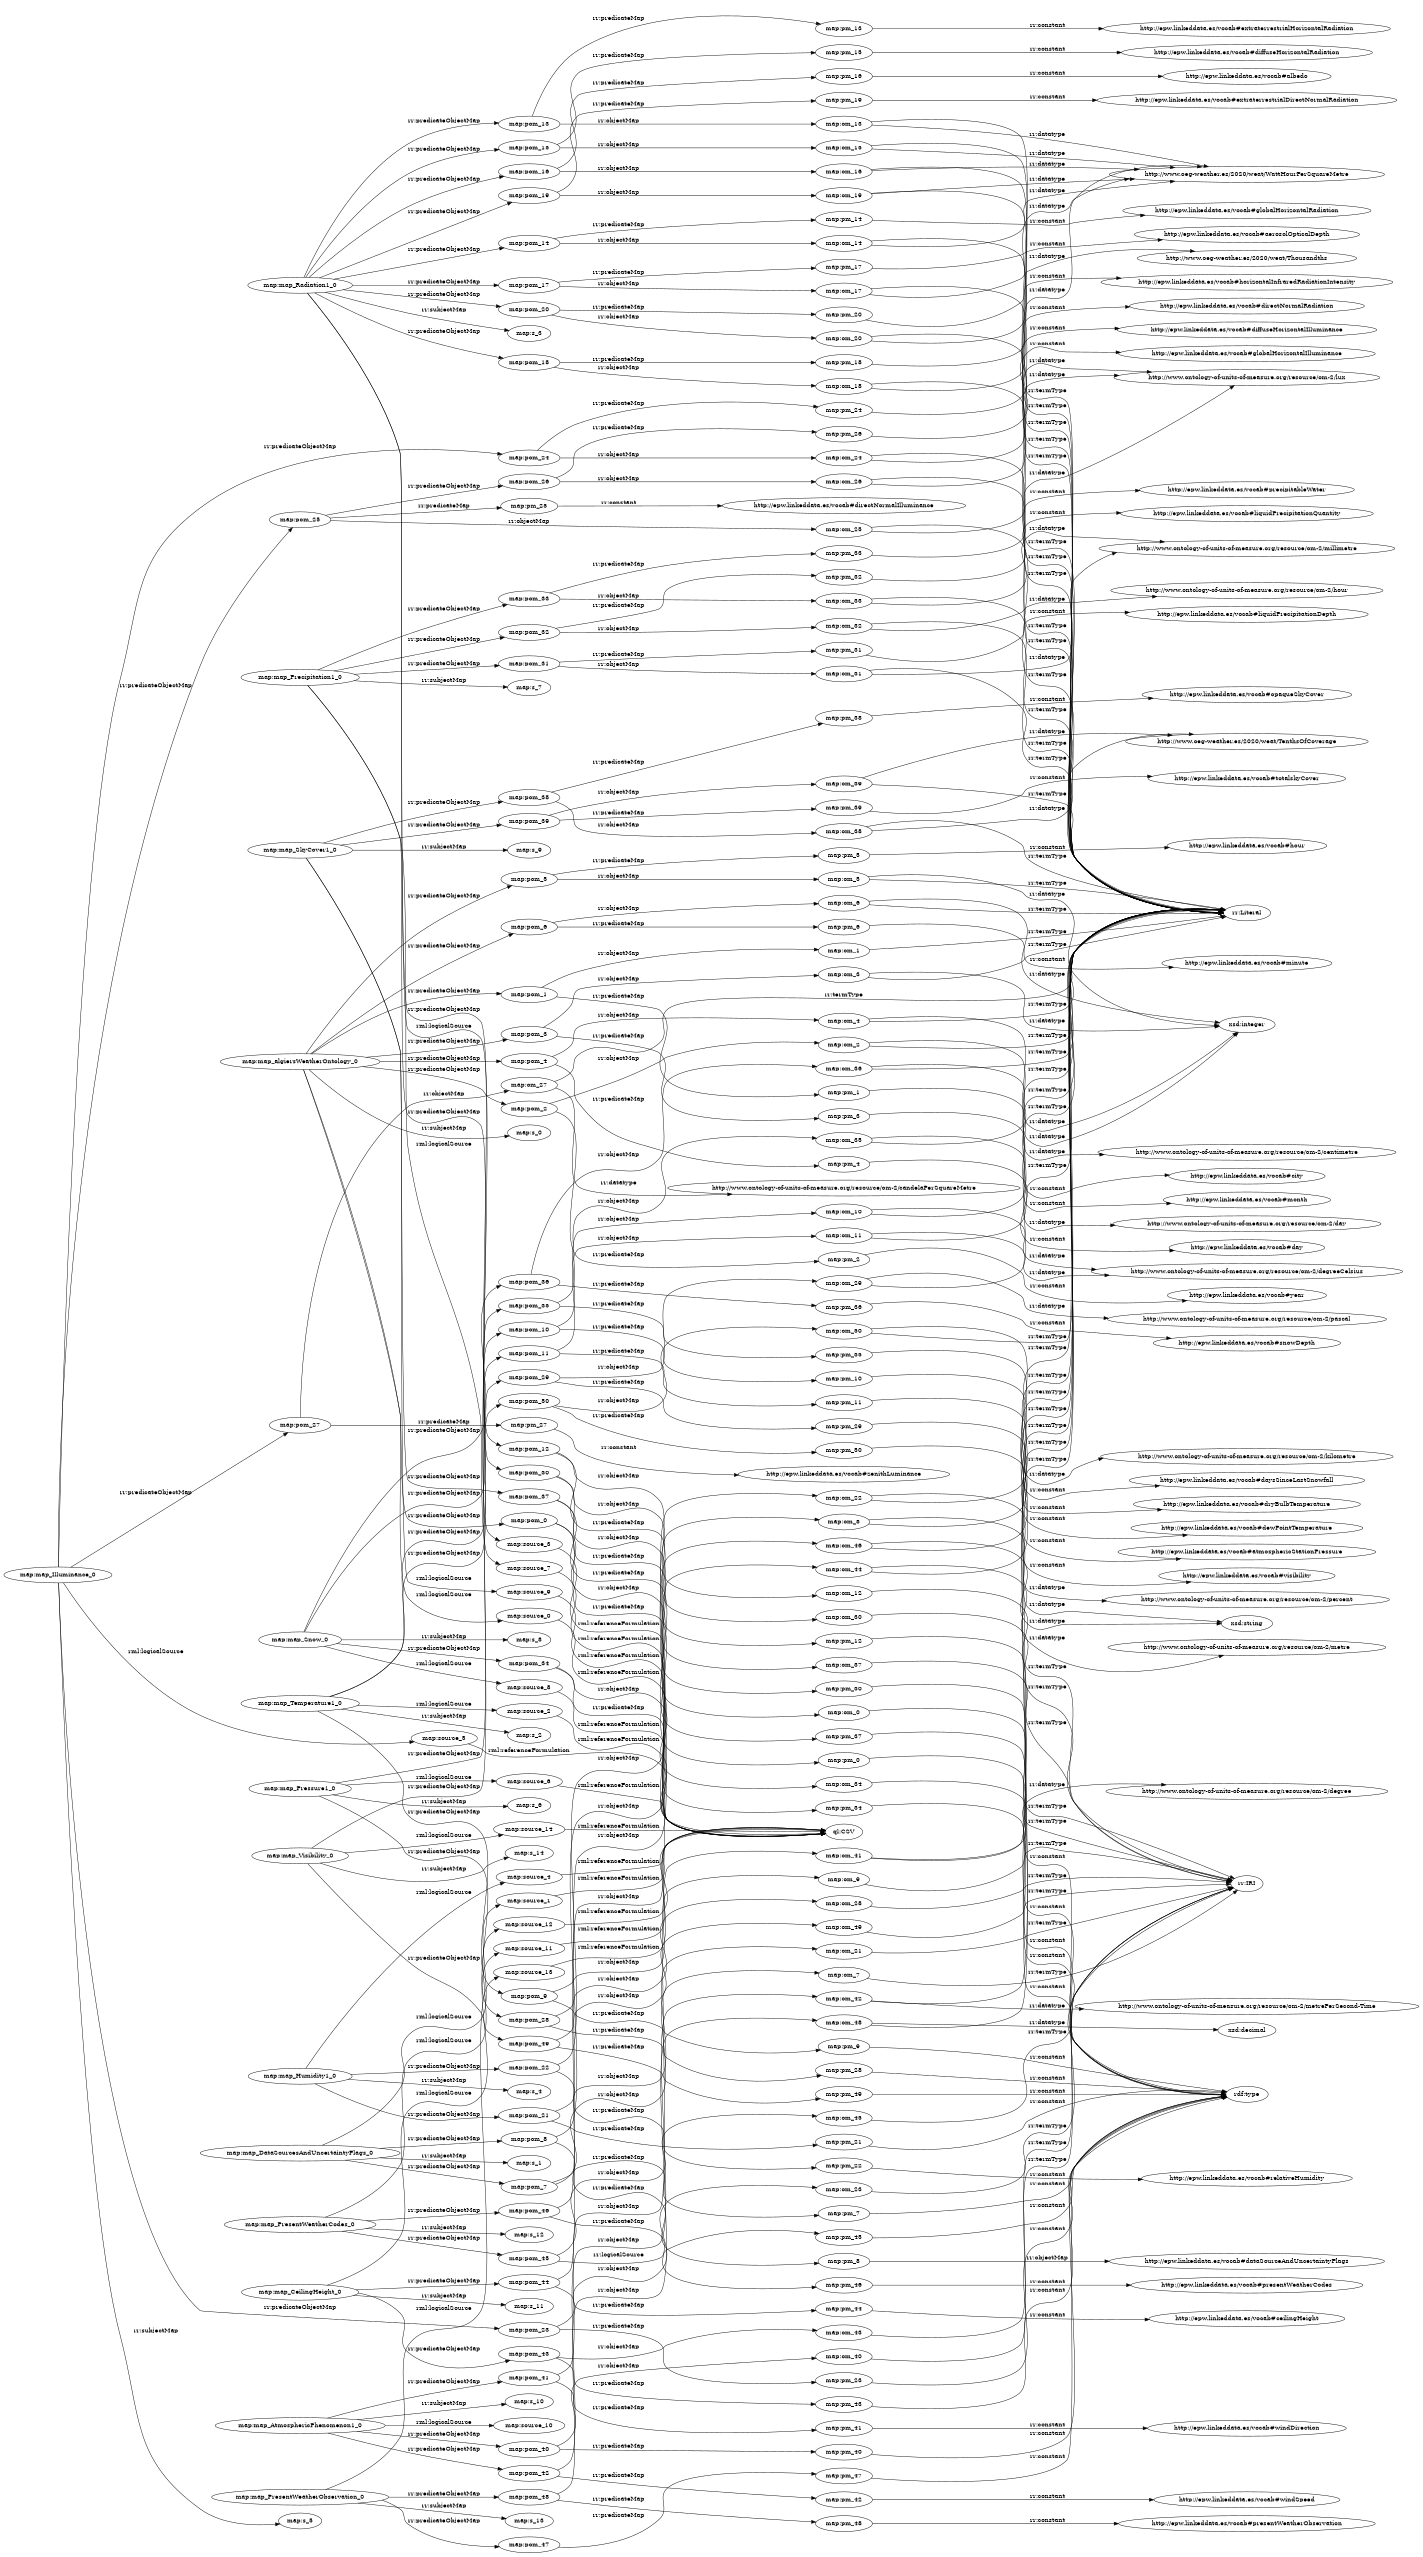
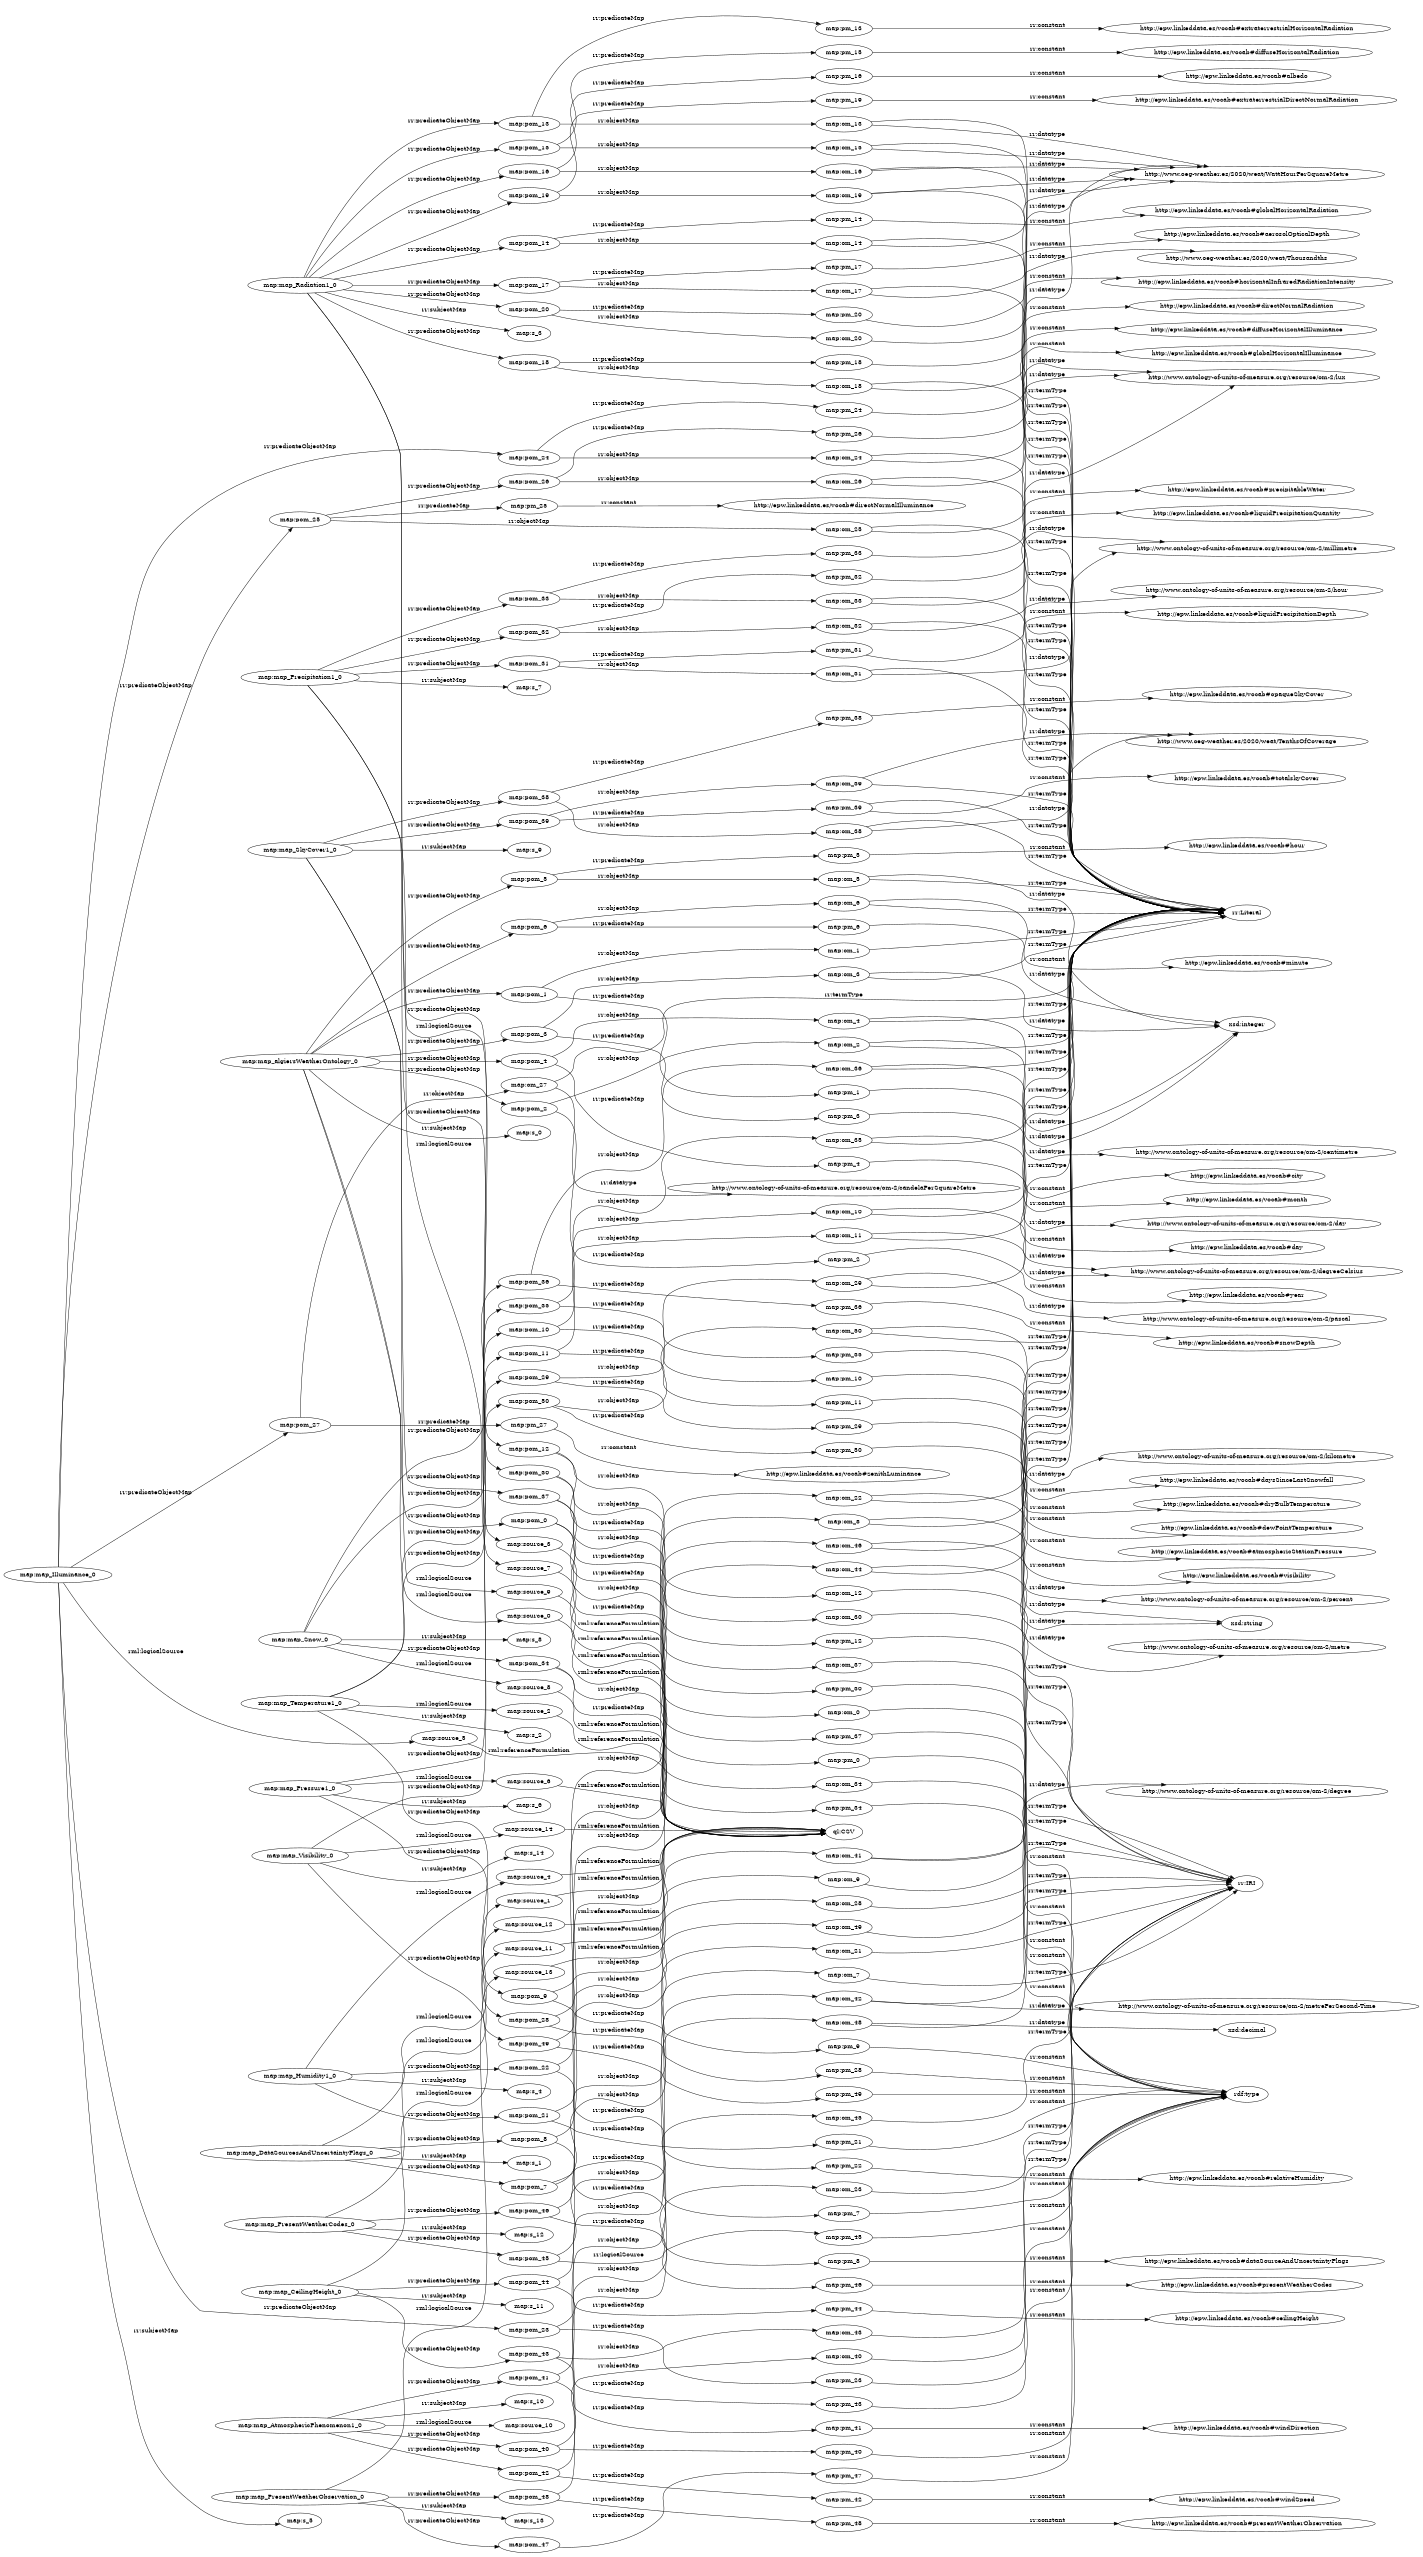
edge "map:om_20" -> "rr:Literal": now "map:pm_39" -> "rr:Literal"
edge "map:pm_8" -> "http://epw.linkeddata.es/vocab#dataSourceAndUncertaintyFlags": label "rr:objectMap" -> "rr:constant"
